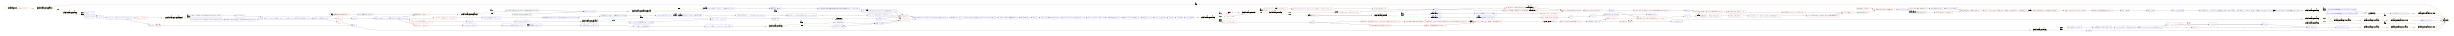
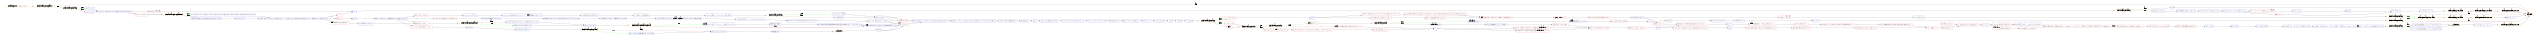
node "知りたくない": added
